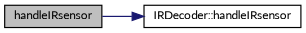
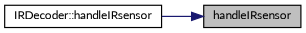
edge "handleIRsensor" -> "IRDecoder::handleIRsensor": reversed
